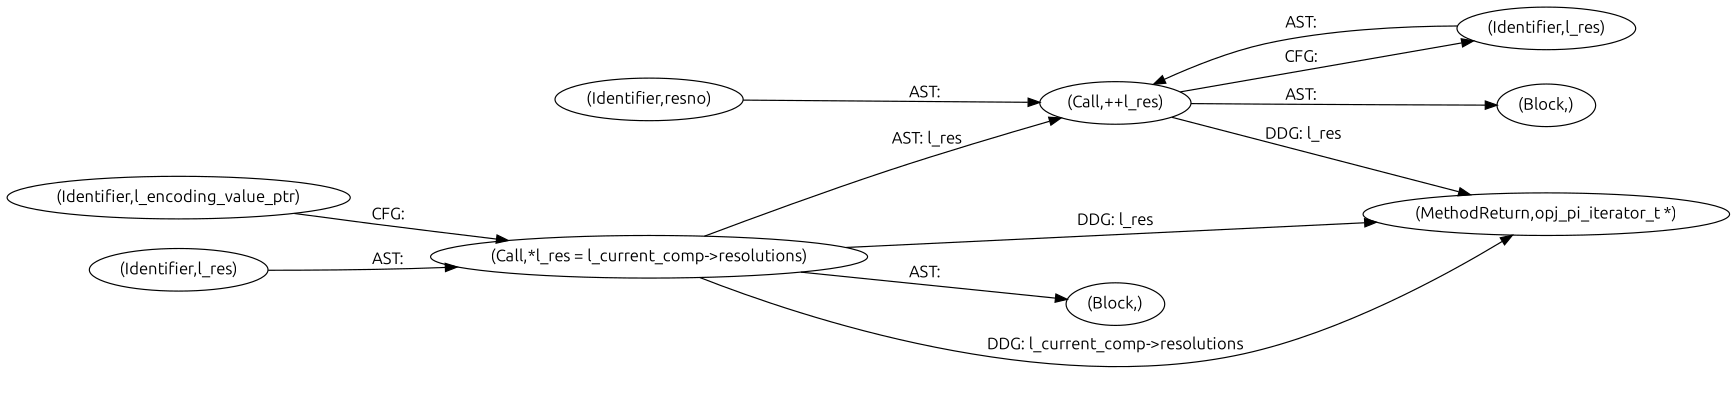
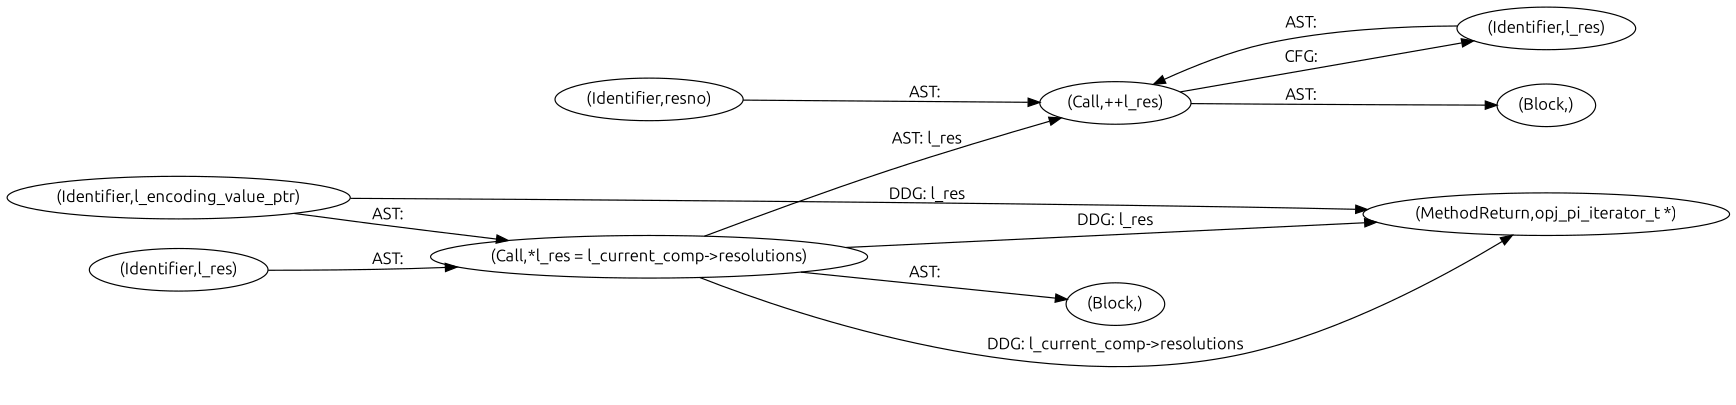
edge "(Call,++l_res)" -> "(MethodReturn,opj_pi_iterator_t *)": now "(Identifier,l_encoding_value_ptr)" -> "(MethodReturn,opj_pi_iterator_t *)"
edge "(Identifier,l_encoding_value_ptr)" -> "(Call,*l_res = l_current_comp->resolutions)": label "CFG: " -> "AST: "
